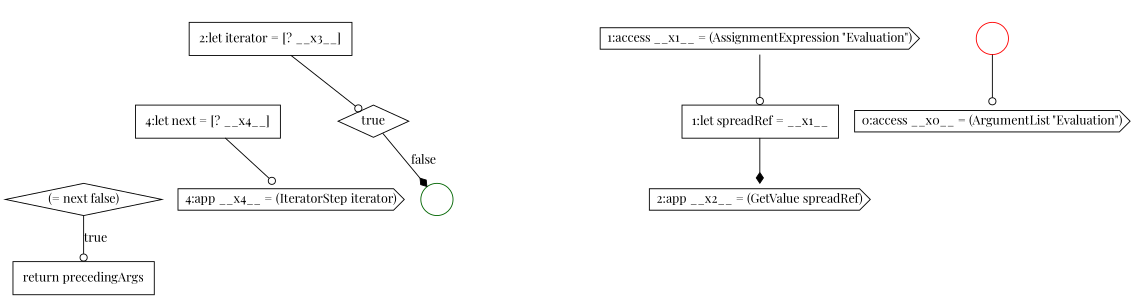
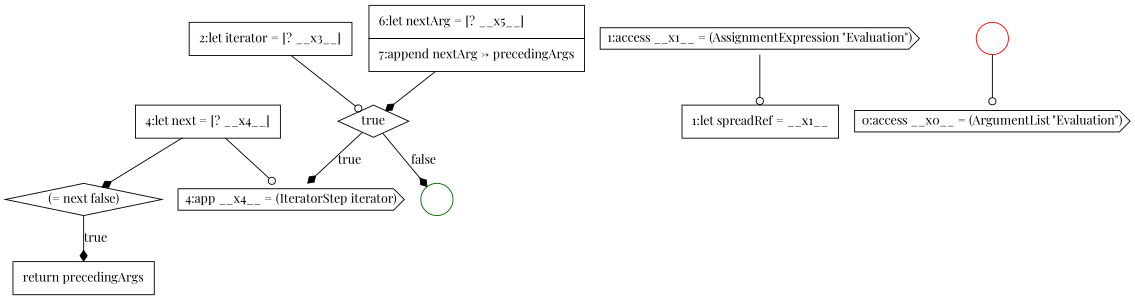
node "6:let nextArg = [? __x5__]": added
edge "true" -> "4:app __x4__ = (IteratorStep iterator)": added, label "true"
edge "4:let next = [? __x4__]" -> "(= next false)": added
node "2:app __x2__ = (GetValue spreadRef)": removed
edge "(= next false)" -> "return precedingArgs": arrowhead odot -> diamond
